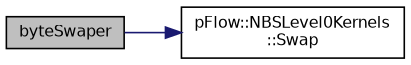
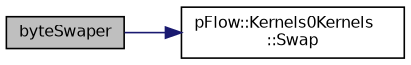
node "pFlow::NBSLevel0Kernels ::Swap": label "pFlow::NBSLevel0Kernels ::Swap" -> "pFlow::Kernels0Kernels ::Swap"
